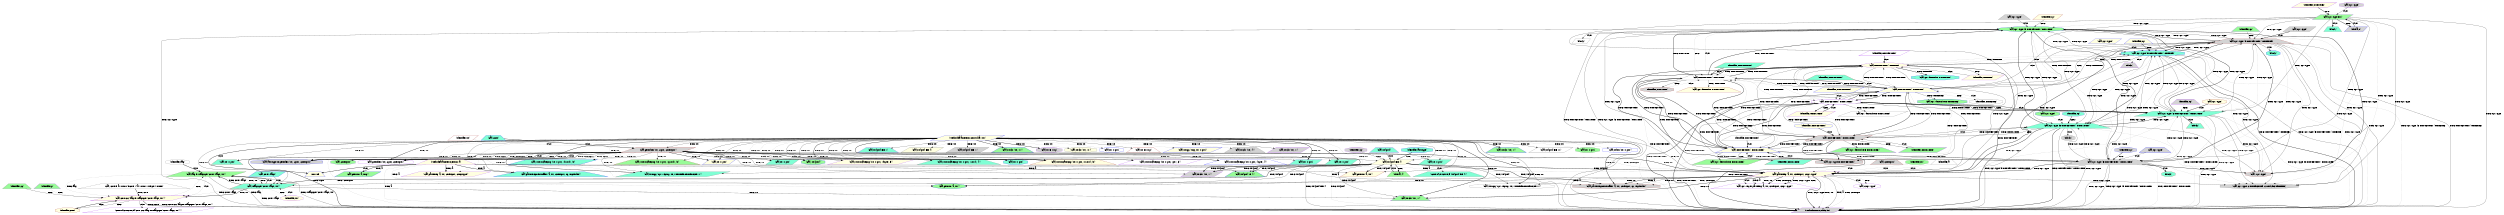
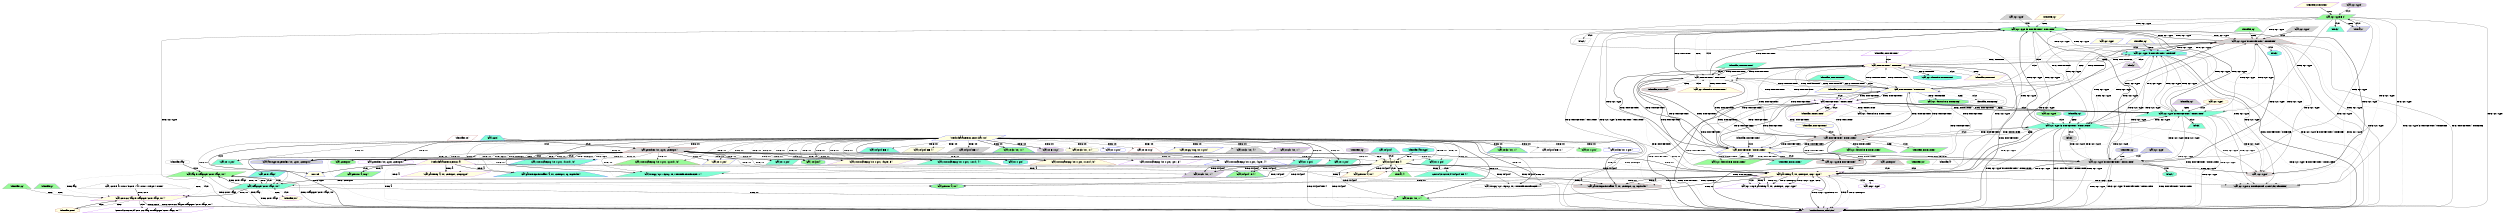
edge "(Call,OT_MEMORY | OT_DWORD)" -> "(Call,OT_MEMORY | OT_QWORD)": label "DDG: OT_MEMORY" -> "DDG: OT_WORD"
